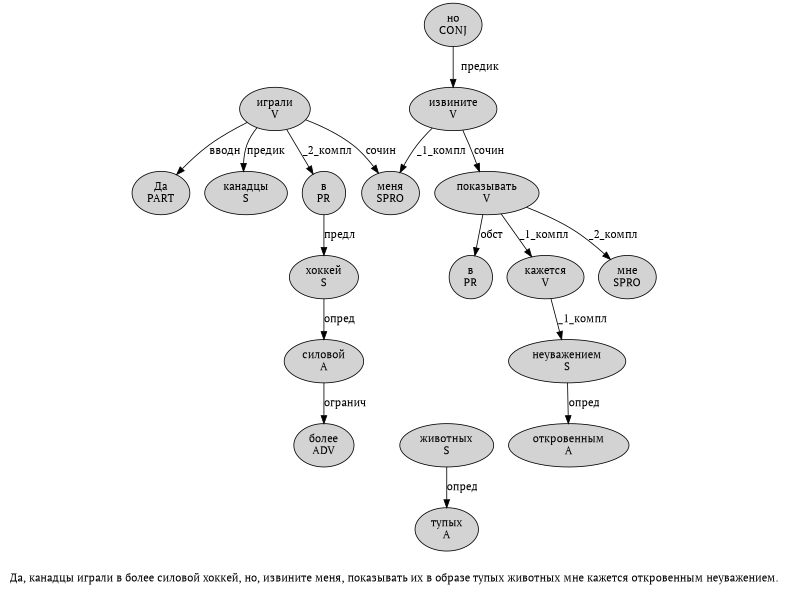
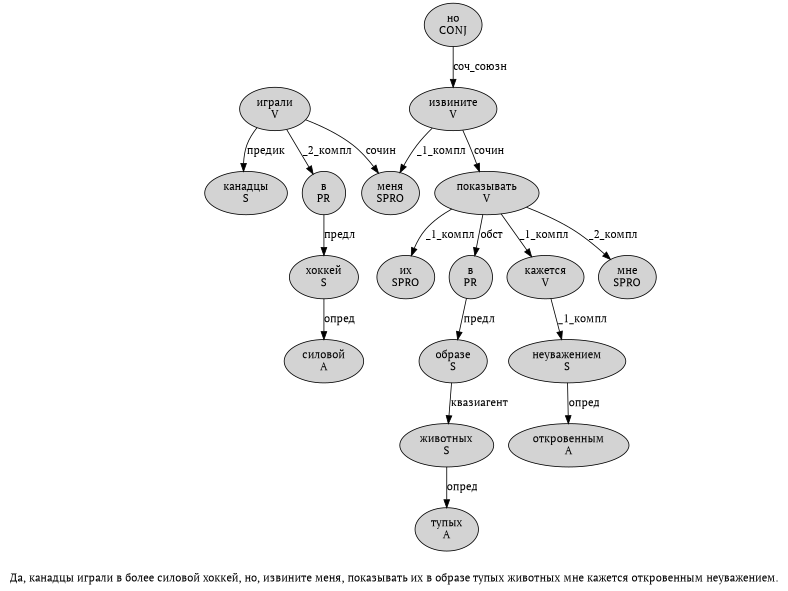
edge "но CONJ" -> "извините V": label "предик" -> "соч_союзн"
node "Да PART": removed
node "их SPRO": added
node "образе S": added
node "более ADV": removed
